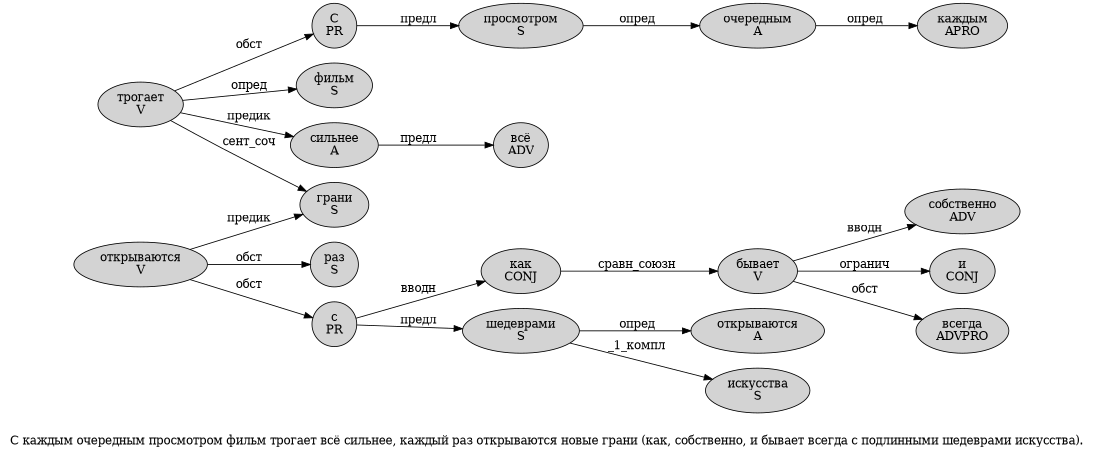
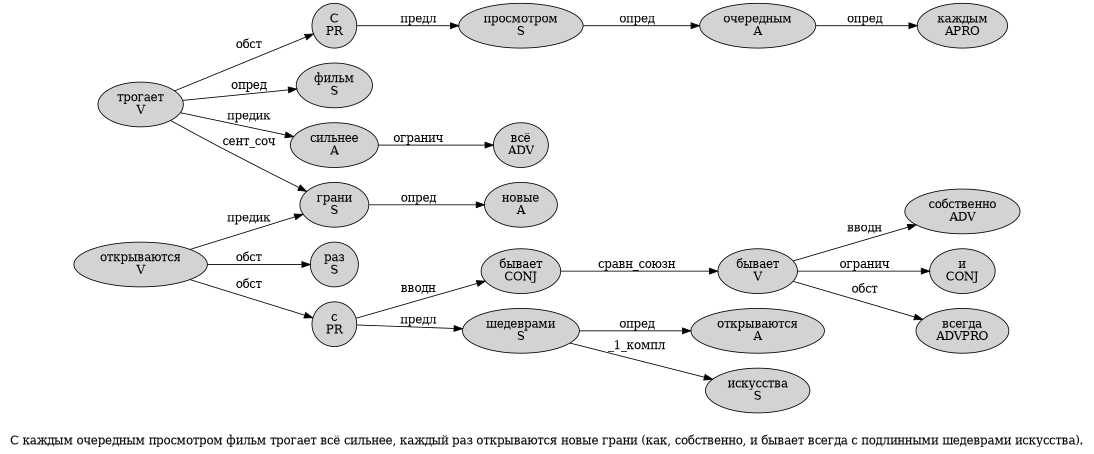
edge "сильнее A" -> "всё ADV": label "предл" -> "огранич"
node "новые A": added
node "как CONJ": label "как CONJ" -> "бывает CONJ"
